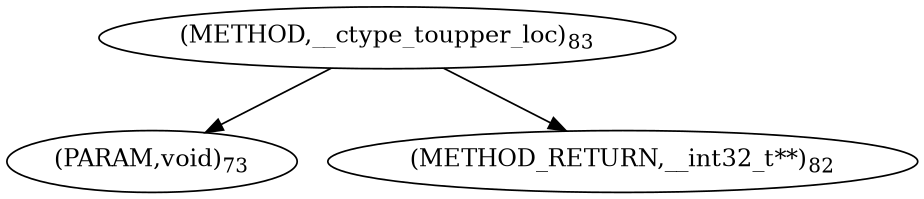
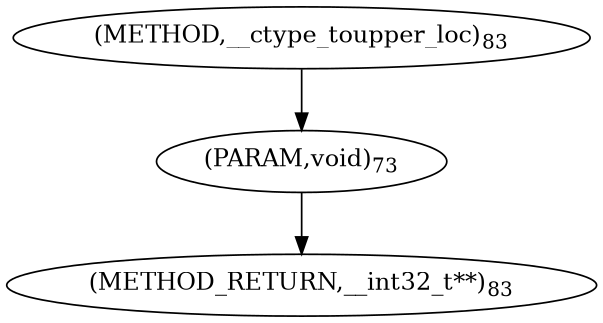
edge "(METHOD,__ctype_toupper_loc)" -> "(METHOD_RETURN,__int32_t**)": now "(PARAM,void)" -> "(METHOD_RETURN,__int32_t**)"
node "(METHOD_RETURN,__int32_t**)": text "82" -> "83"
